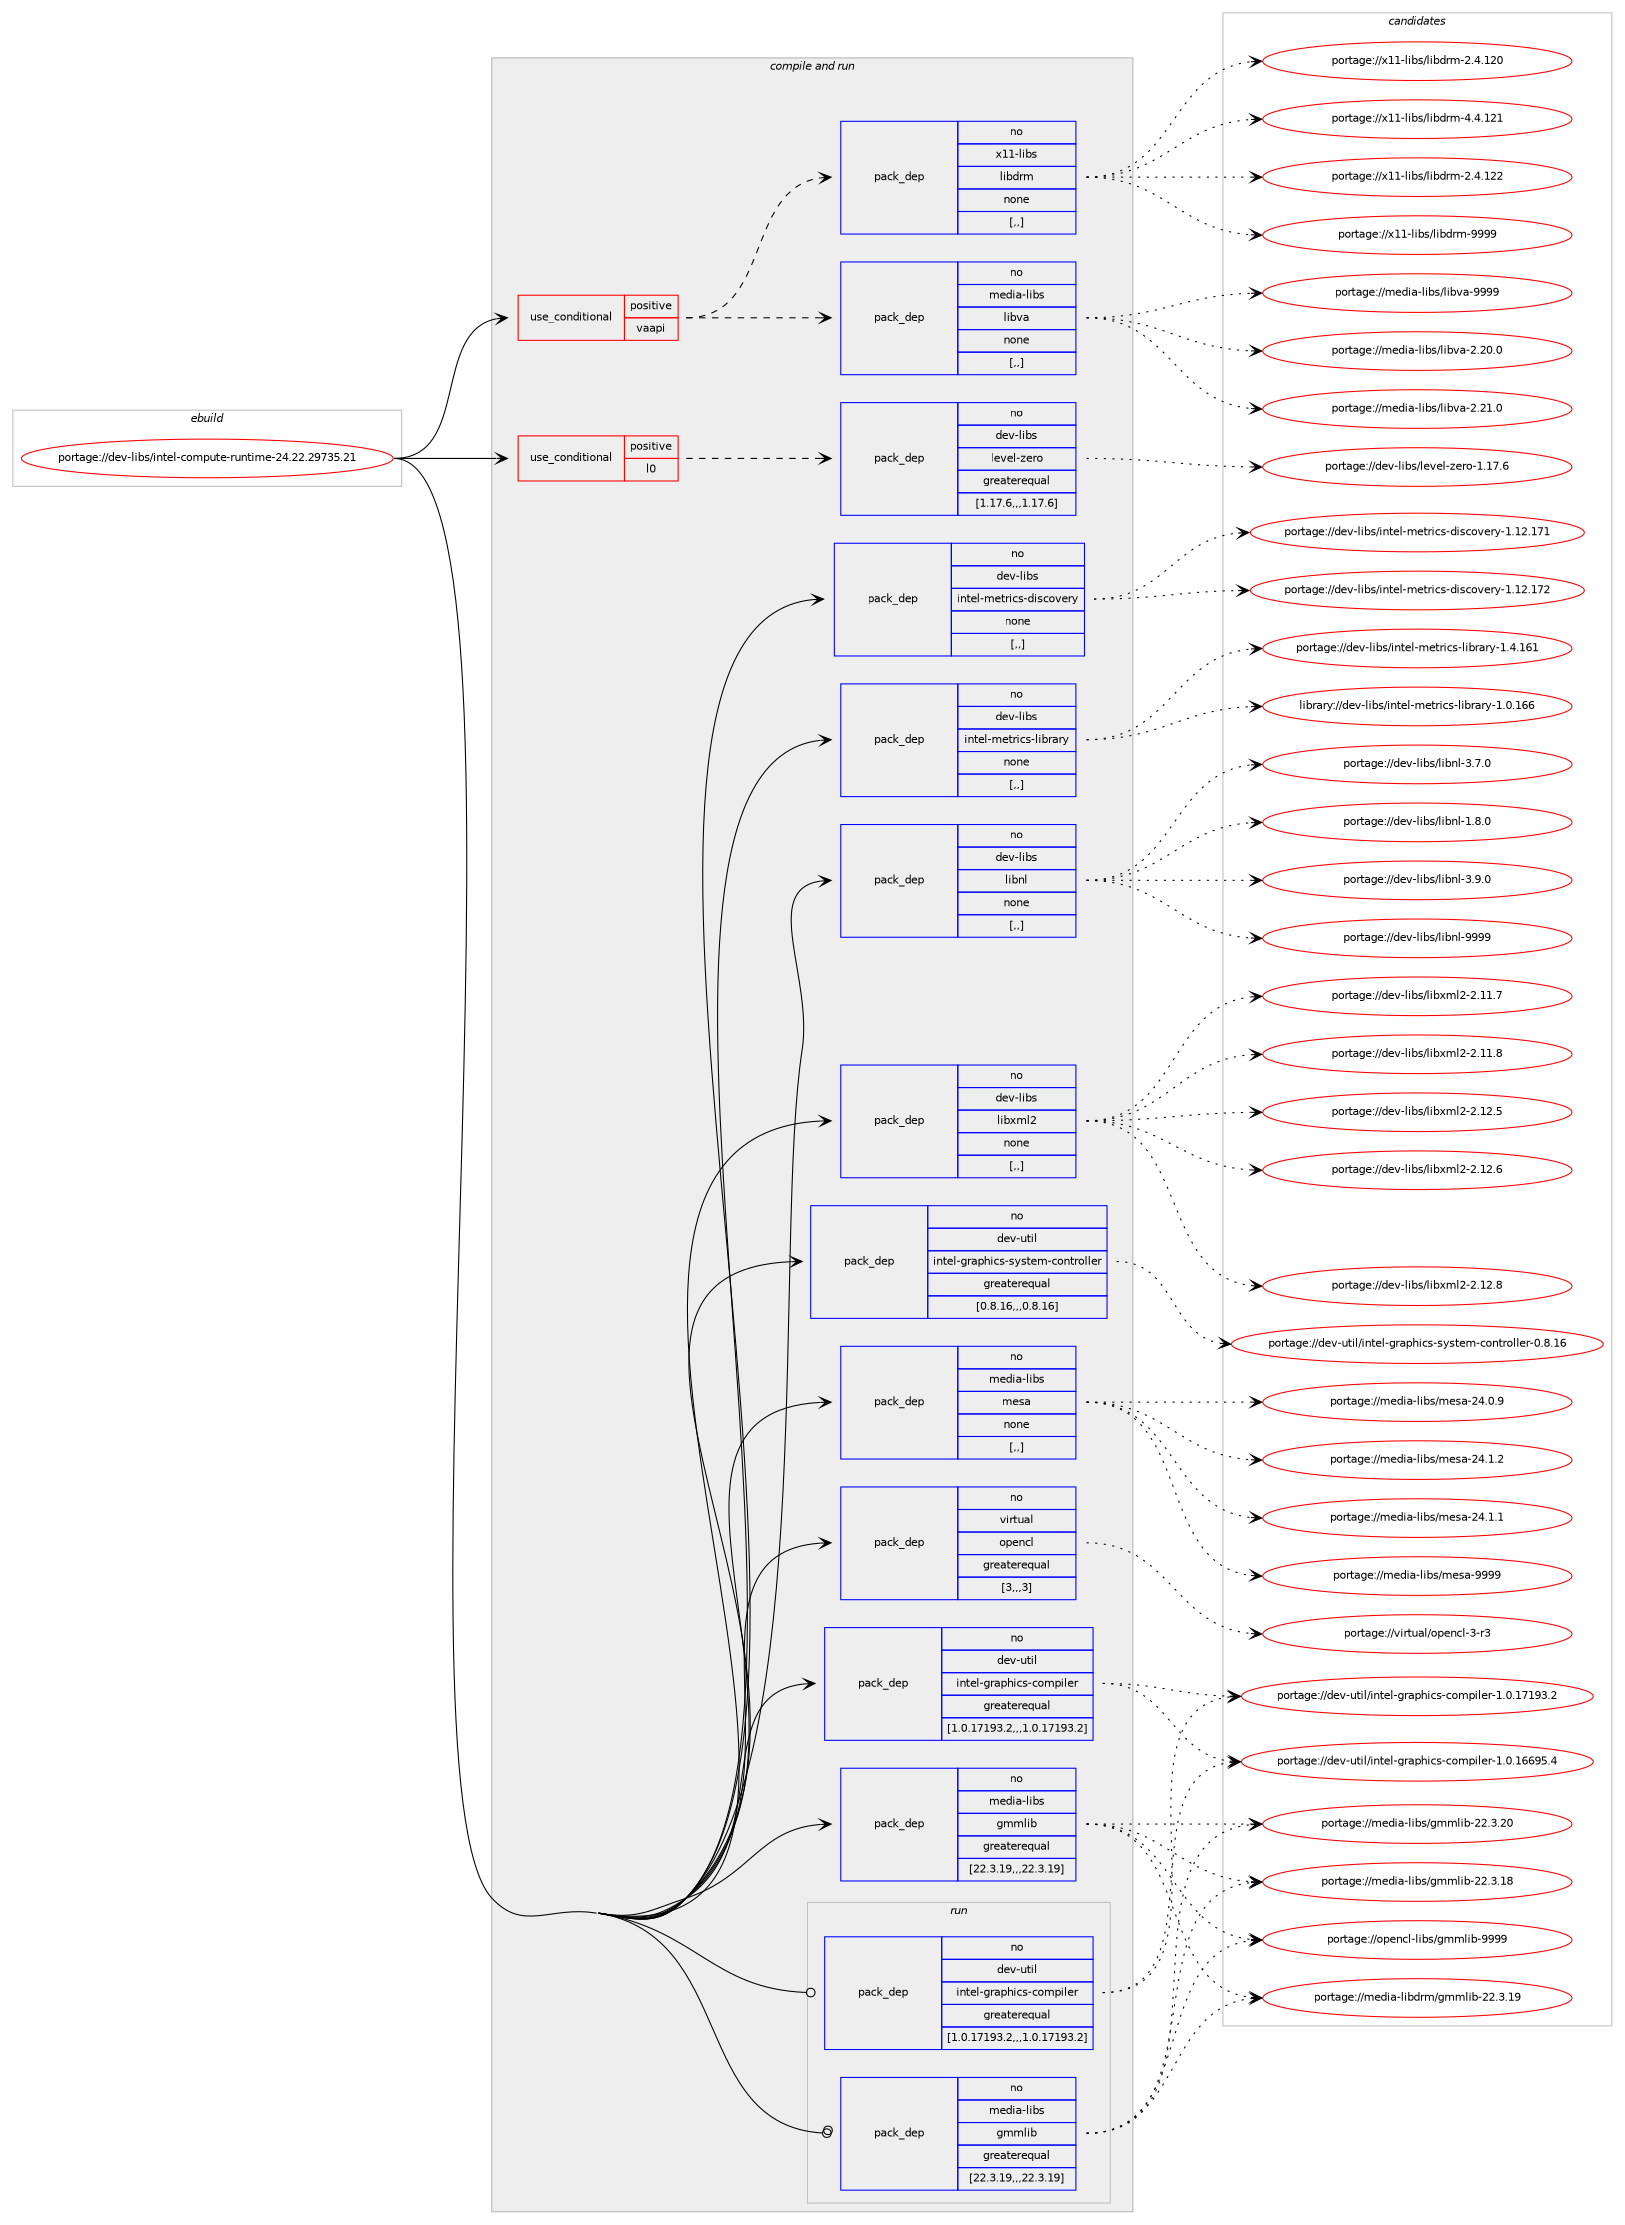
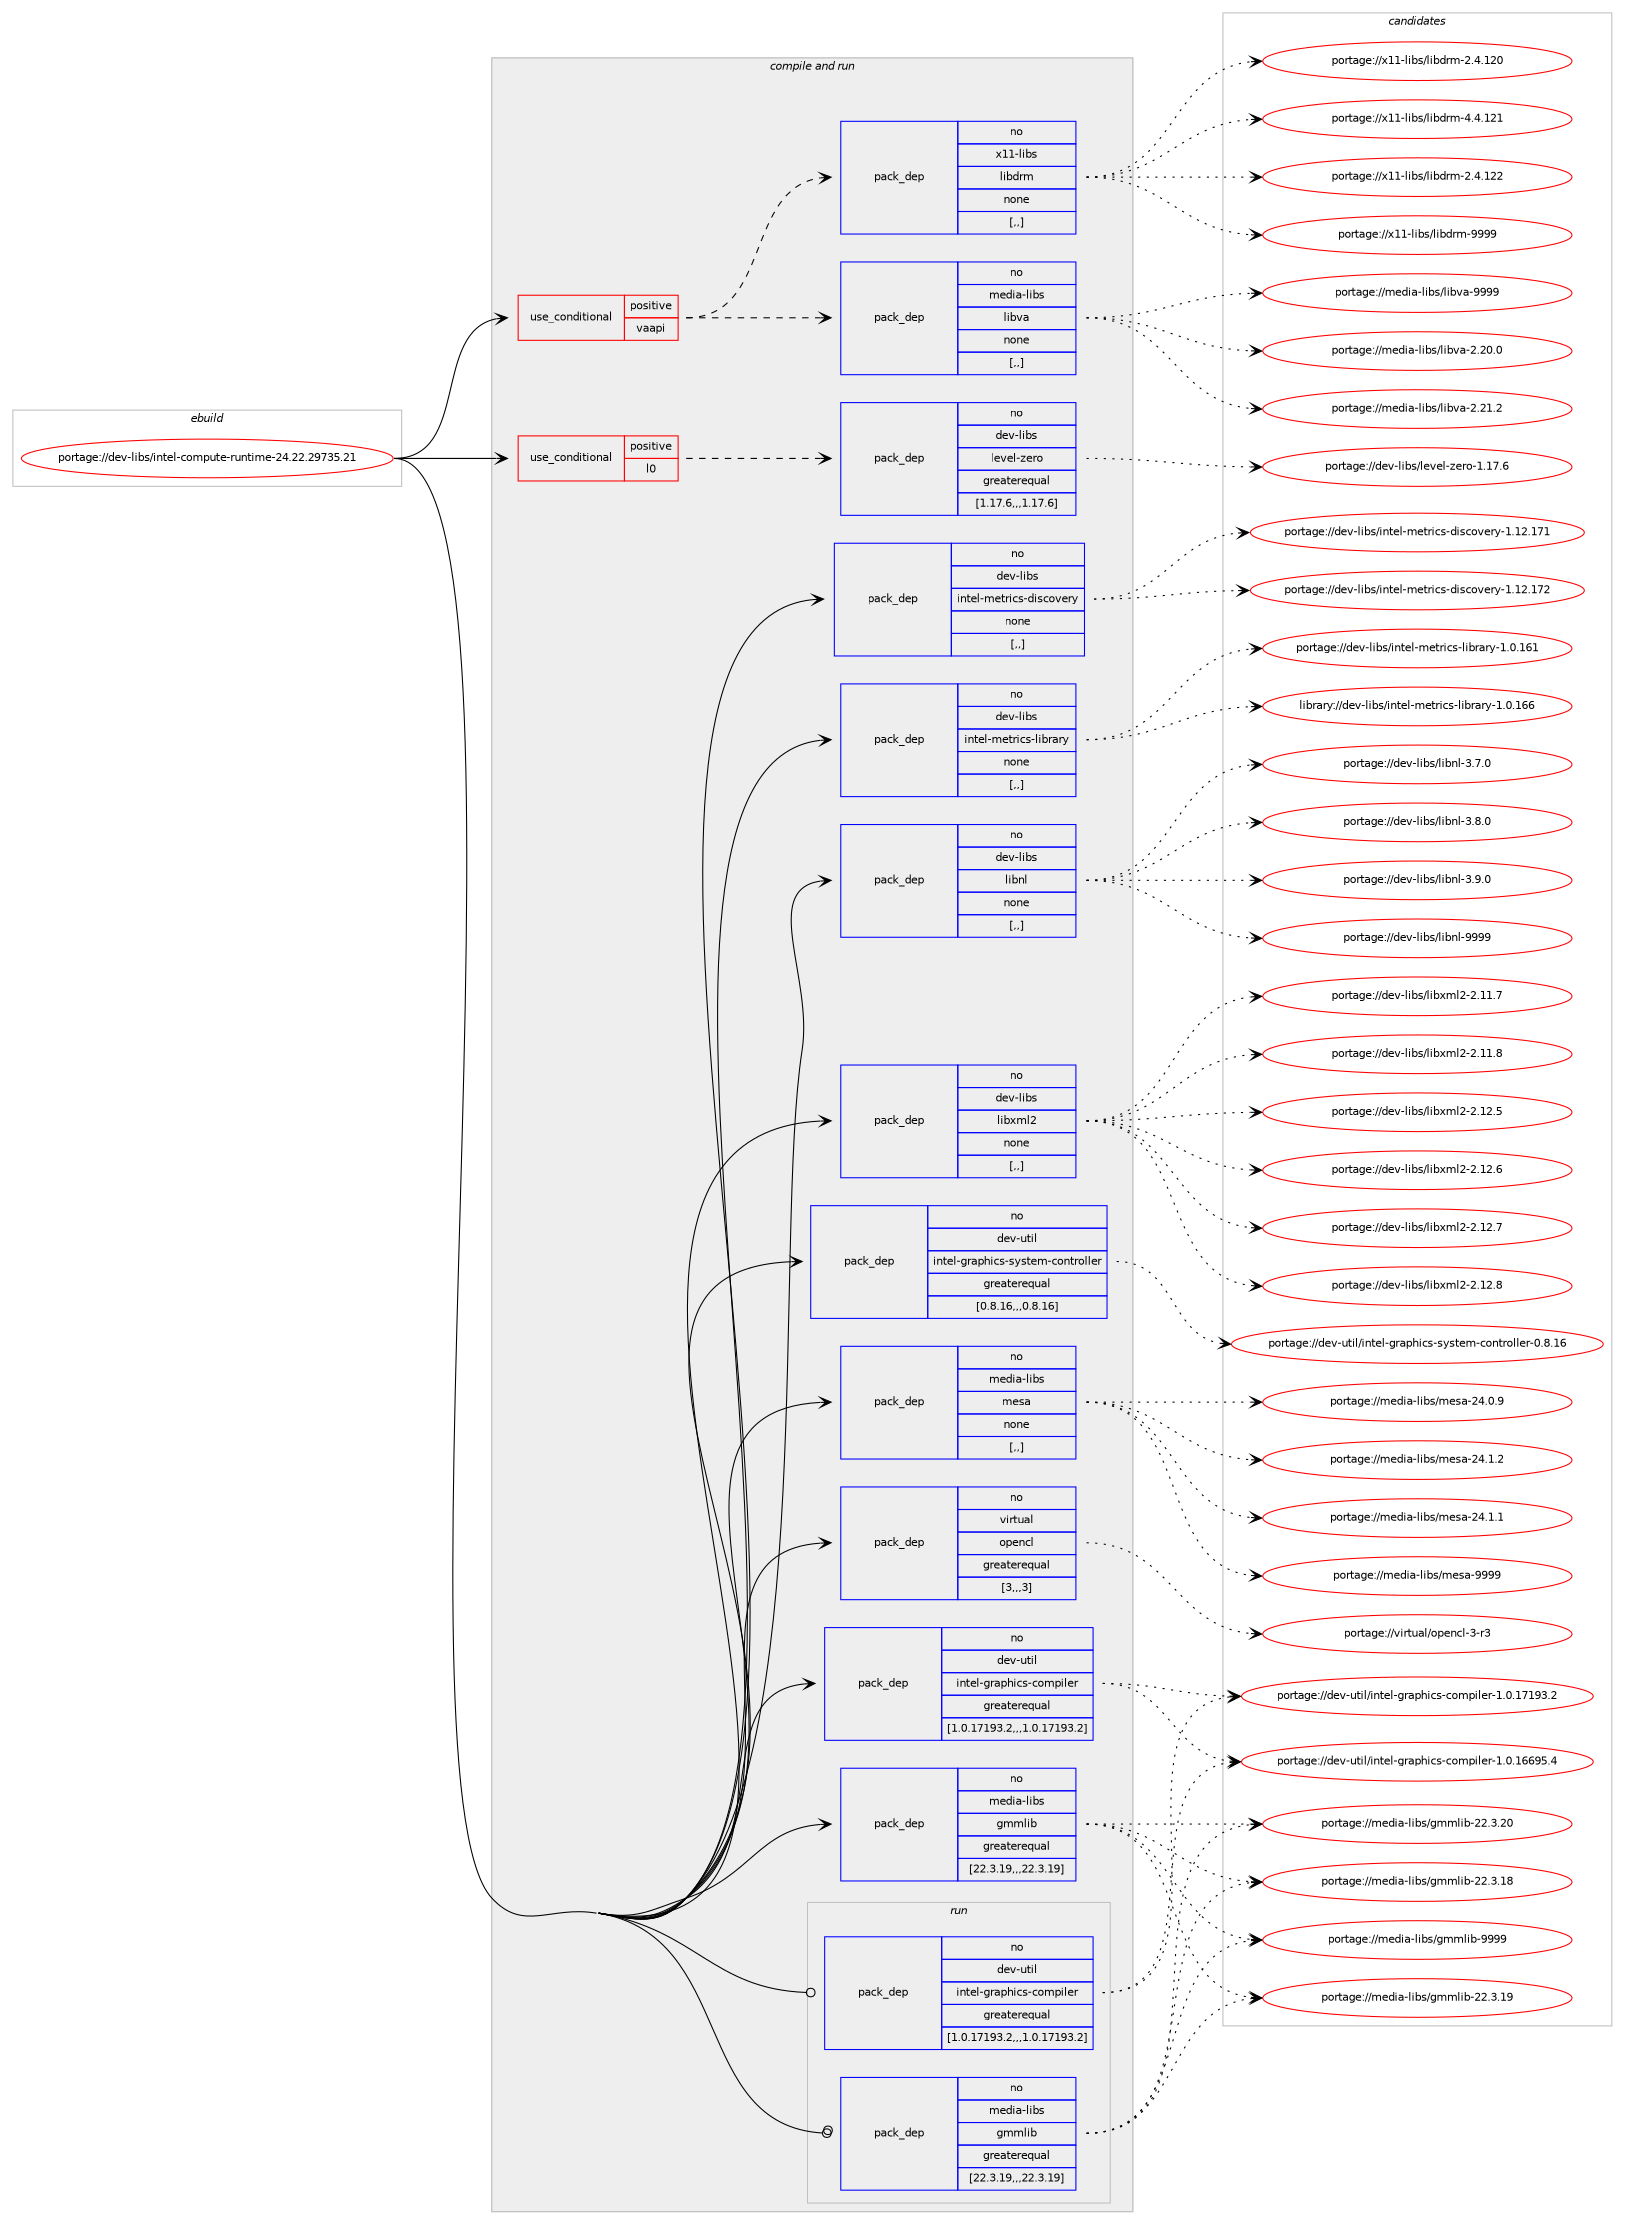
node "portage://media-libs/libva-2.21.0": label "portage://media-libs/libva-2.21.0" -> "portage://media-libs/libva-2.21.2"
node "portage://dev-libs/intel-metrics-library-1.4.161": label "portage://dev-libs/intel-metrics-library-1.4.161" -> "portage://dev-libs/intel-metrics-library-1.0.161"
node "portage://dev-libs/libnl-1.8.0": label "portage://dev-libs/libnl-1.8.0" -> "portage://dev-libs/libnl-3.8.0"
node "portage://dev-libs/libxml2-2.12.7": added
node "portage://opencl-libs/gmmlib-9999": label "portage://opencl-libs/gmmlib-9999" -> "portage://media-libs/gmmlib-9999"
node "portage://media-libdrm/gmmlib-22.3.19": label "portage://media-libdrm/gmmlib-22.3.19" -> "portage://media-libs/gmmlib-22.3.19"
